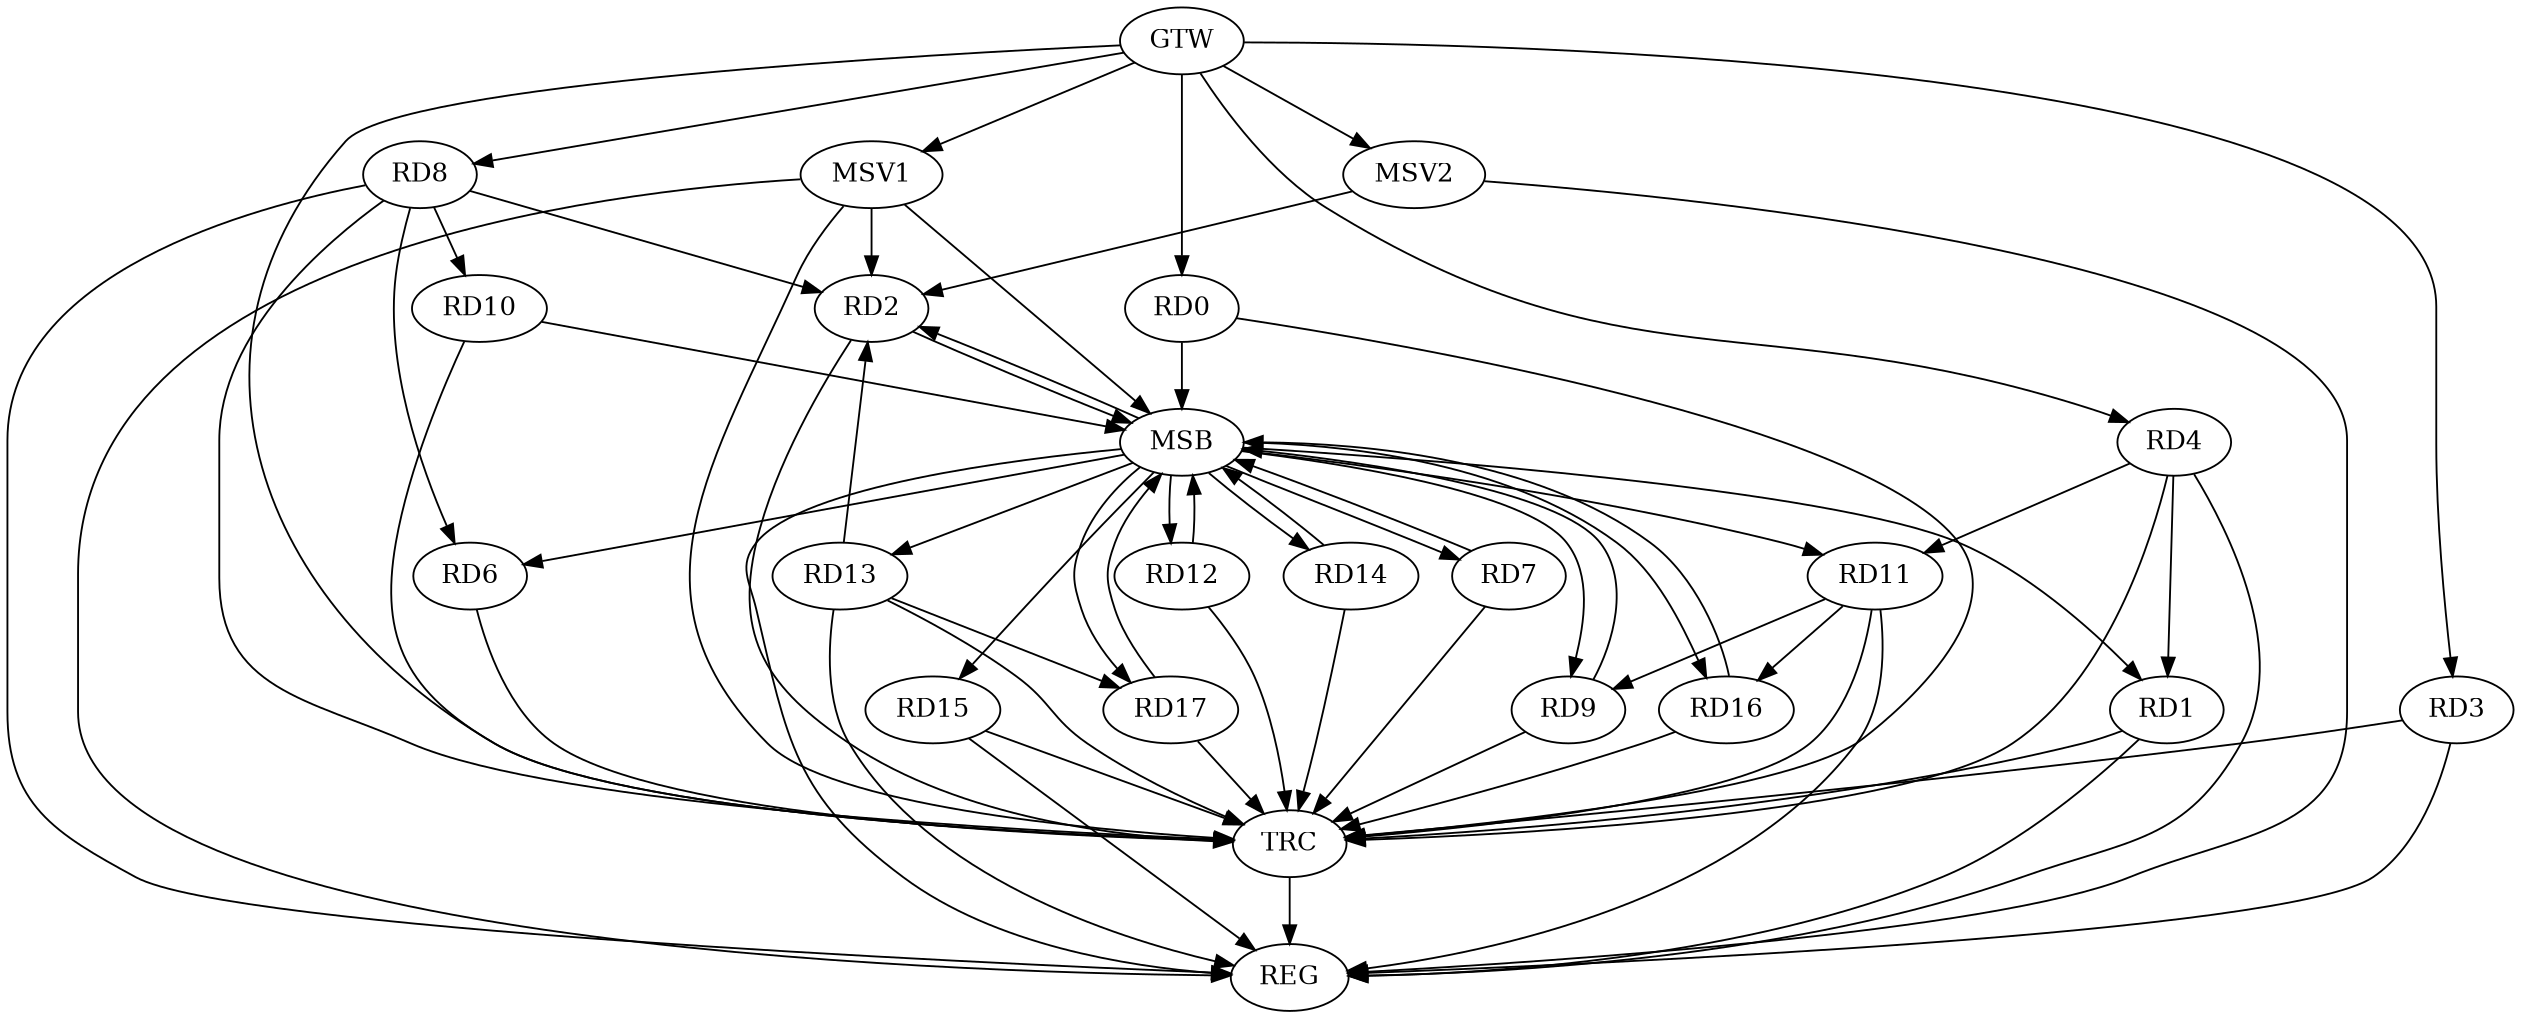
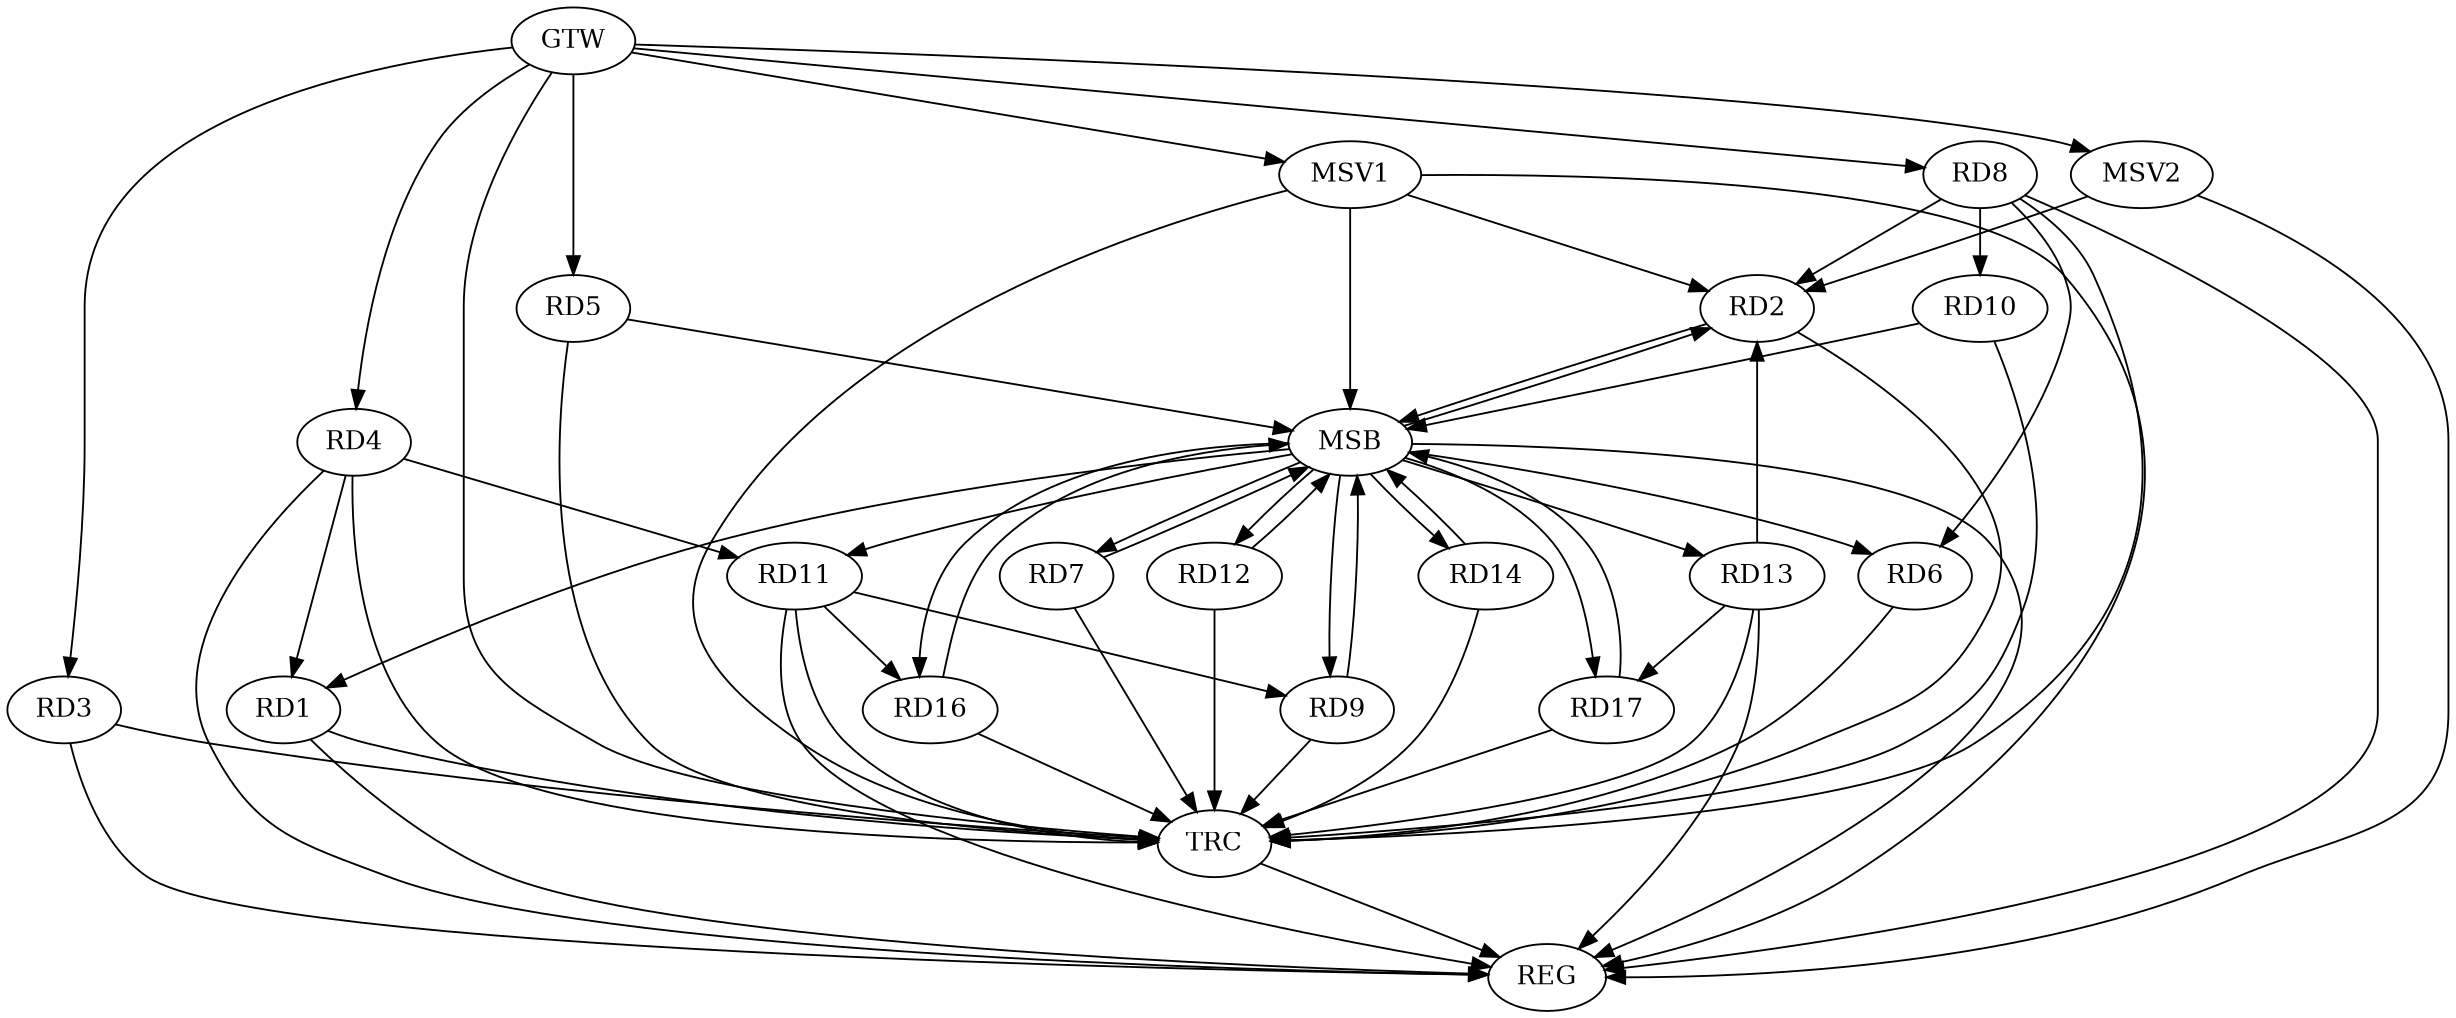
node "RD0": label "RD0" -> "RD5"
node "RD15": removed
